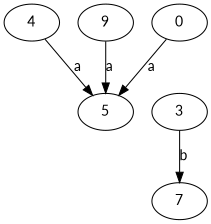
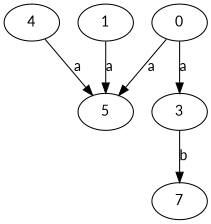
node "9": label "9" -> "1"
edge "0" -> "3": added, label "a"
